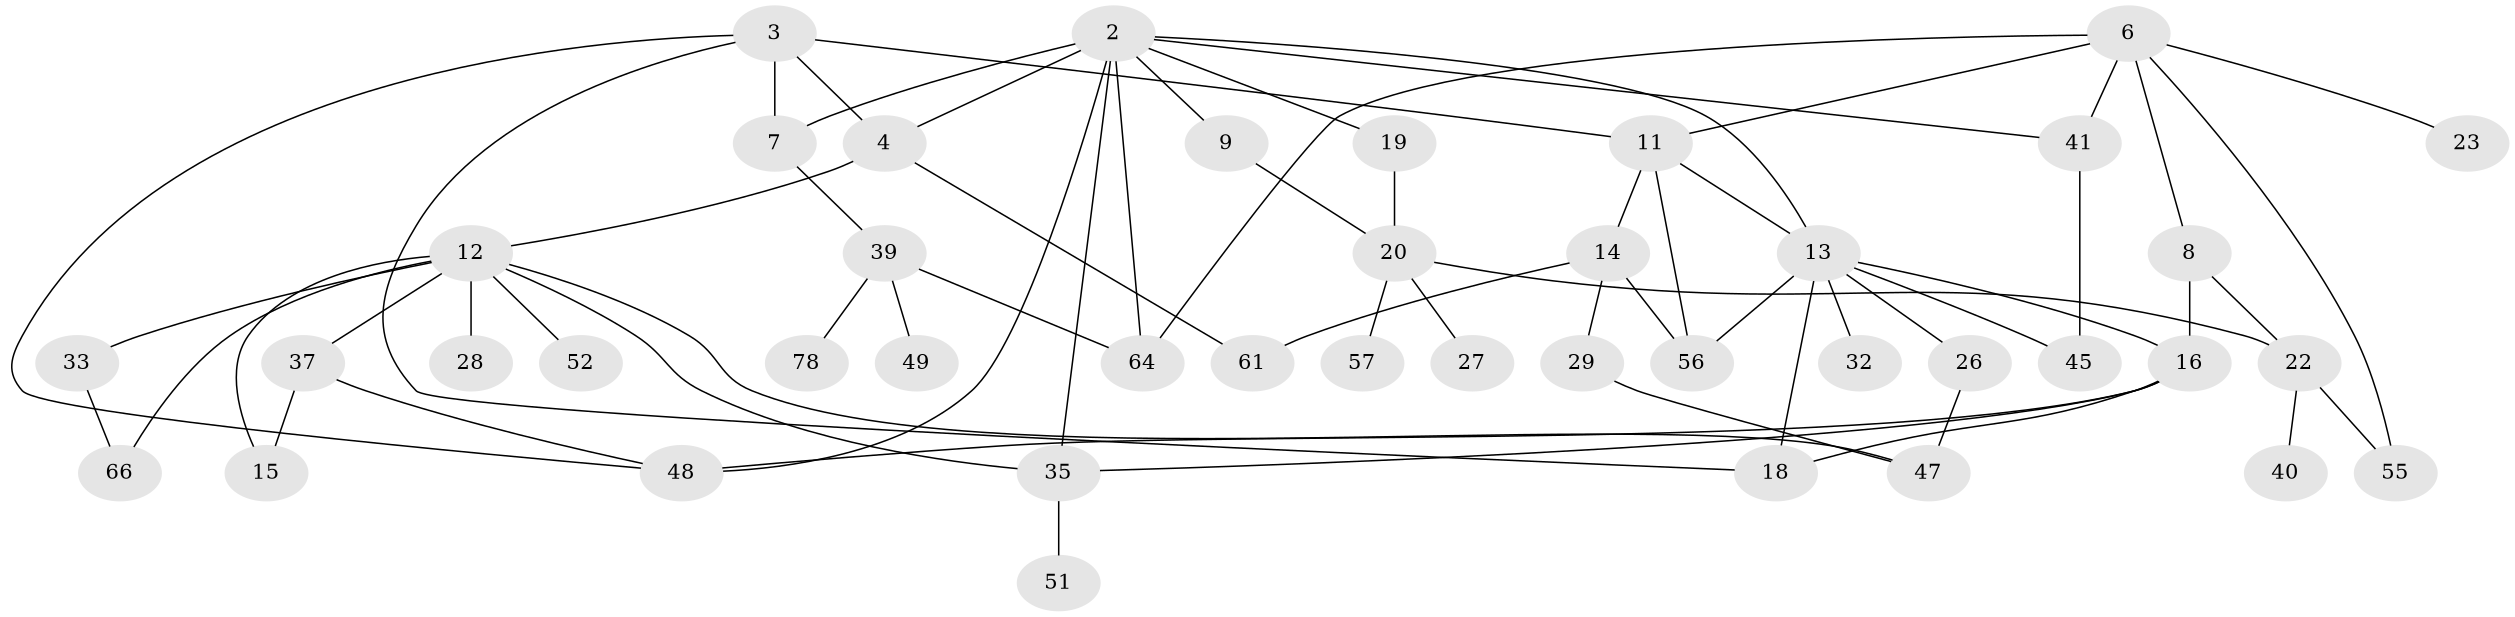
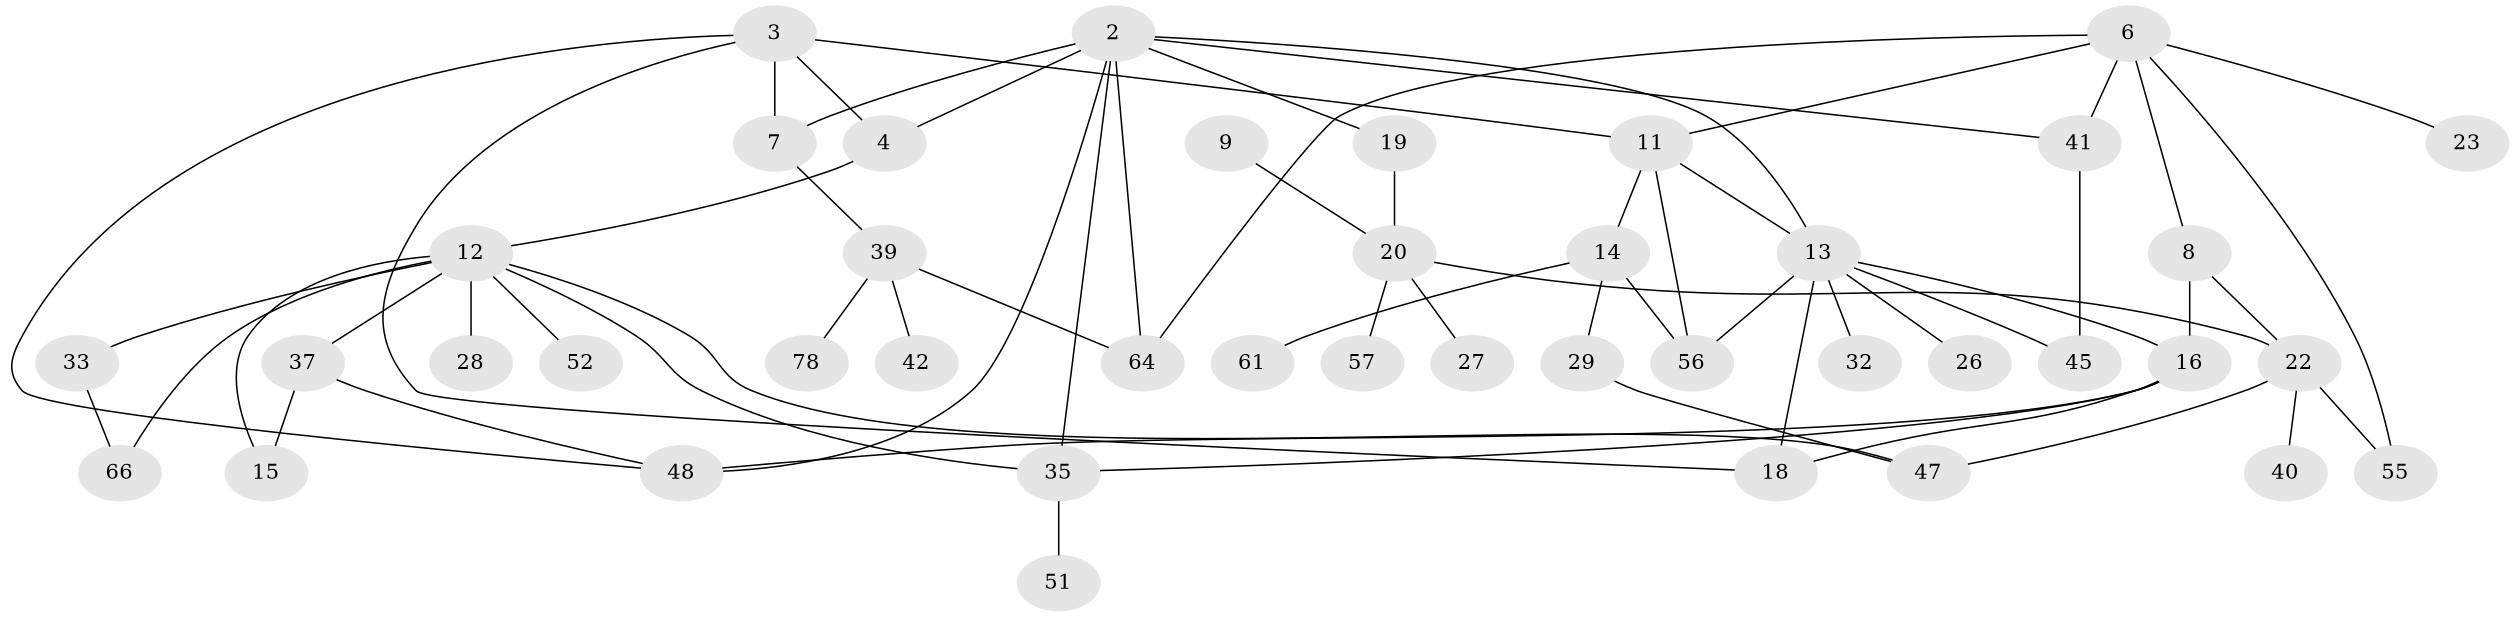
edge "2" -- "9": removed
edge "4" -- "61": removed
node "49": label "49" -> "42"
edge "26" -- "47": now "22" -- "47"
